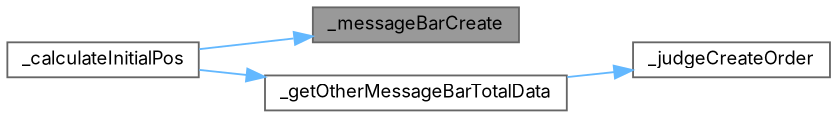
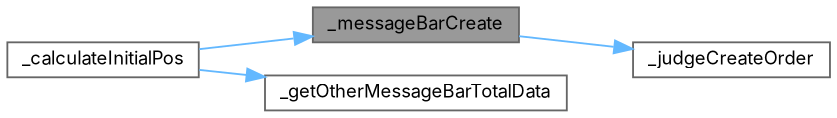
edge "_getOtherMessageBarTotalData" -> "_judgeCreateOrder": now "_messageBarCreate" -> "_judgeCreateOrder"
